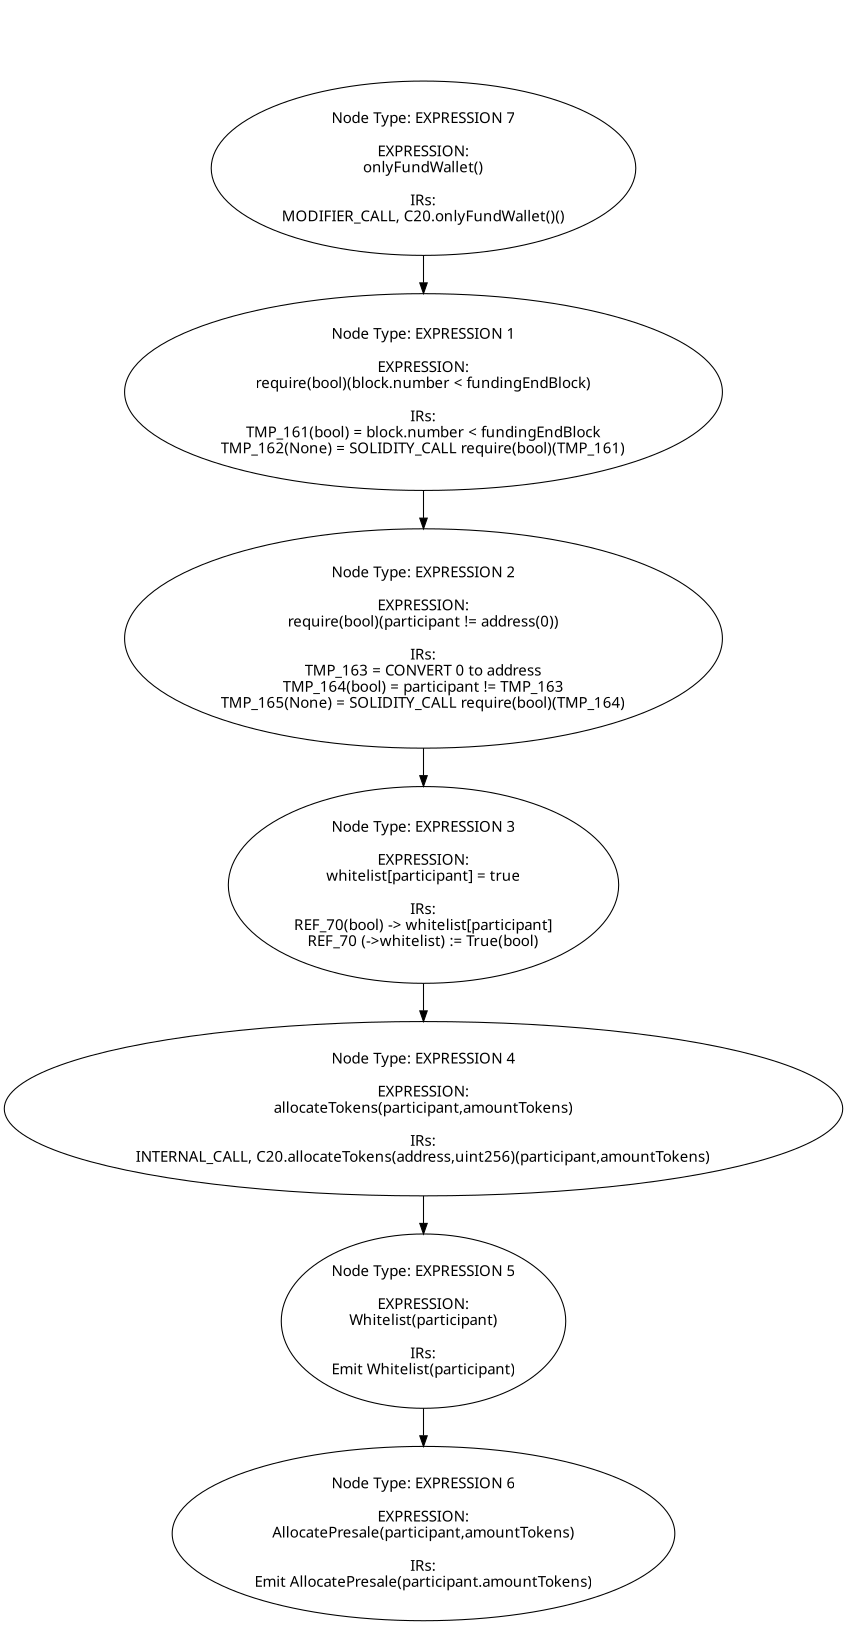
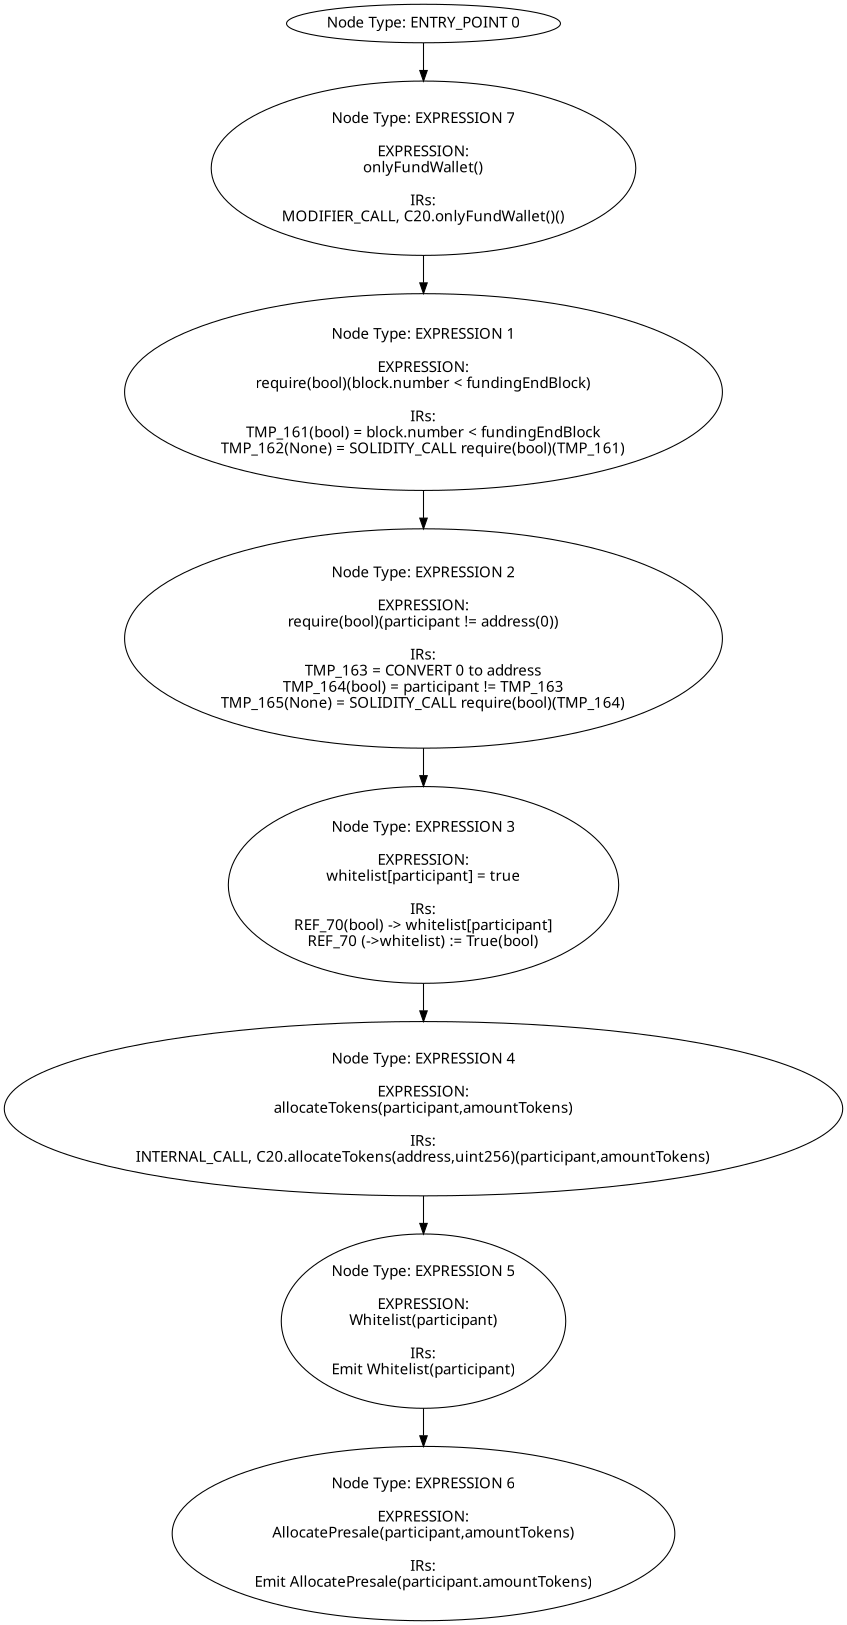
node "Node Type: ENTRY_POINT 0": added
